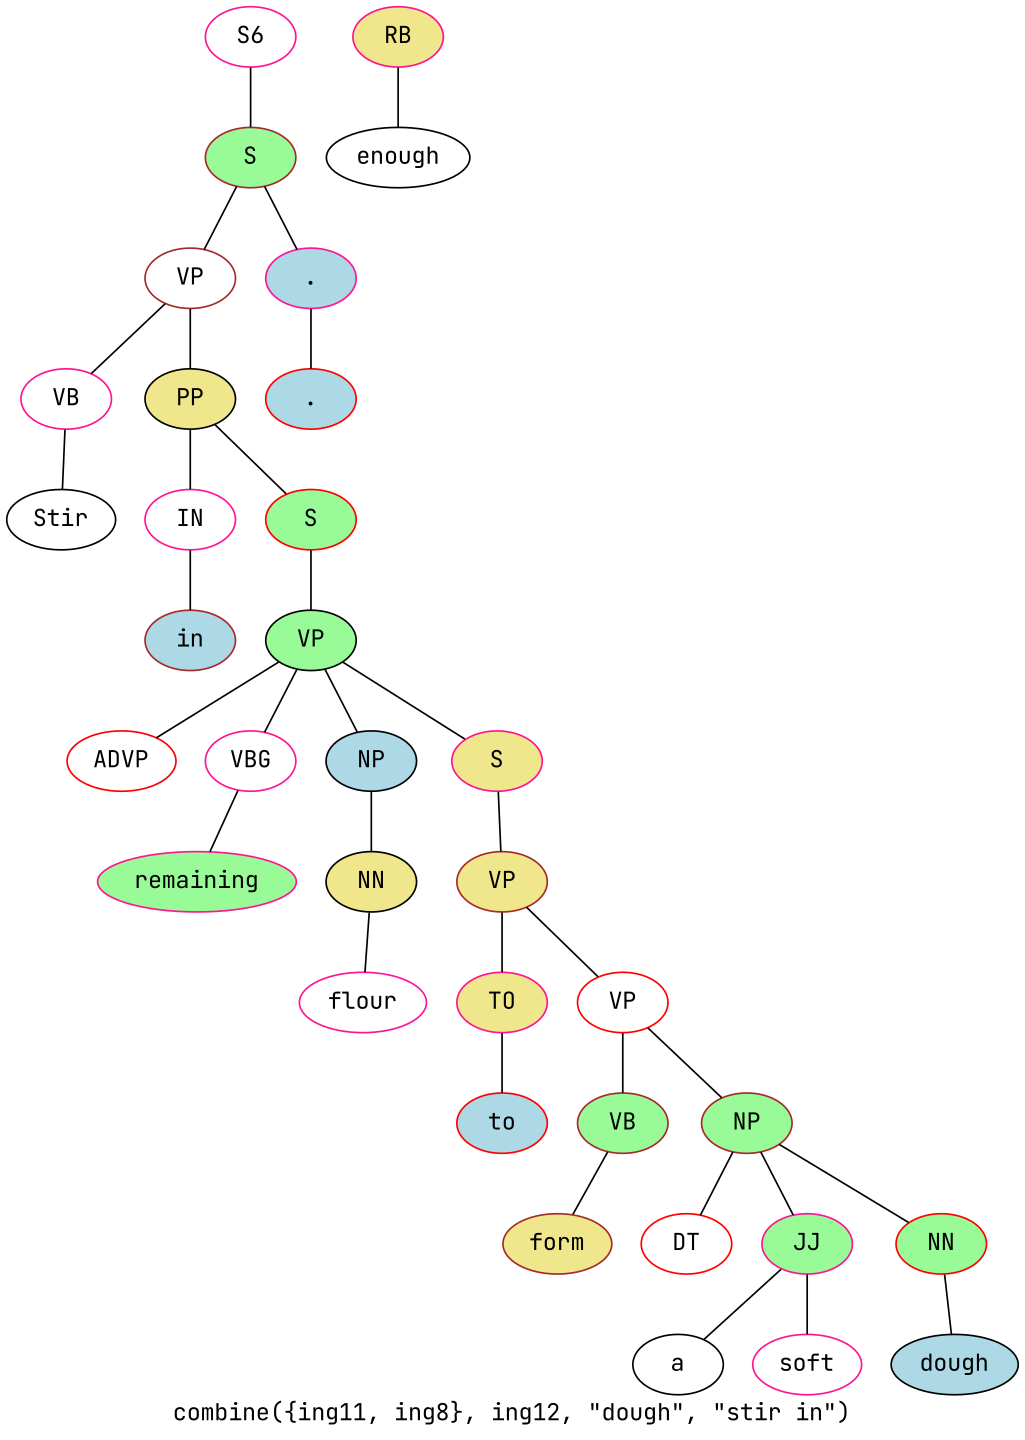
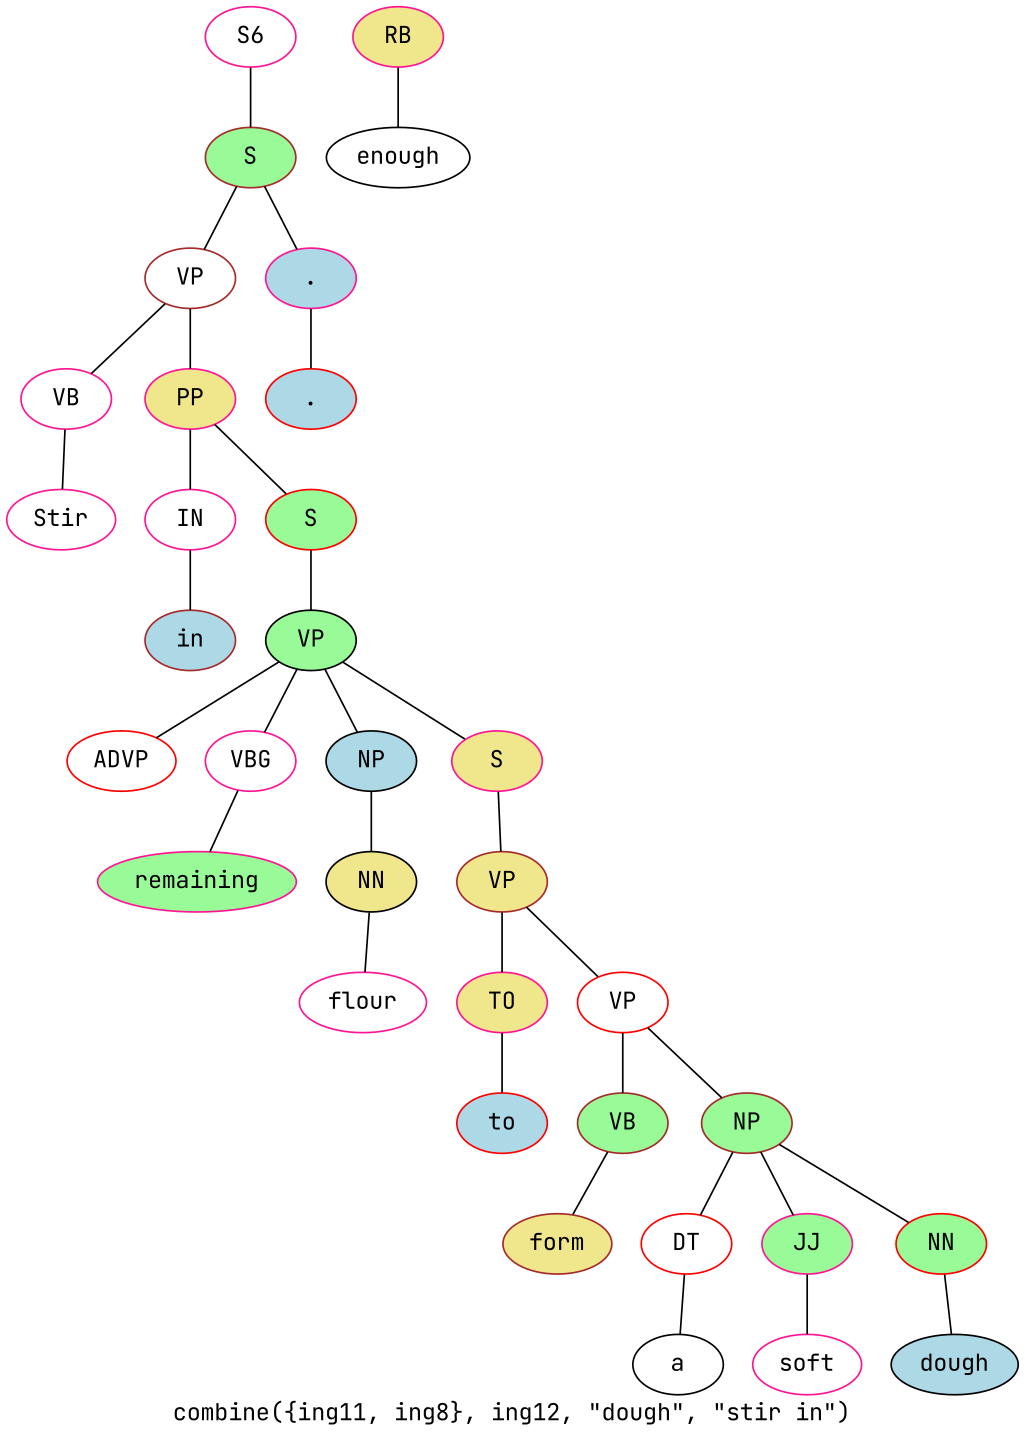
node "PP": color black -> deeppink
node "Stir": color black -> deeppink
edge "JJ" -- "a": now "DT" -- "a"
